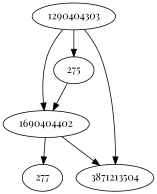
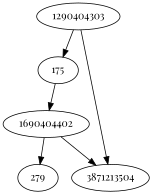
edge "1290404303" -> "1690404402": removed
node "275": label "275" -> "175"
node "277": label "277" -> "279"
